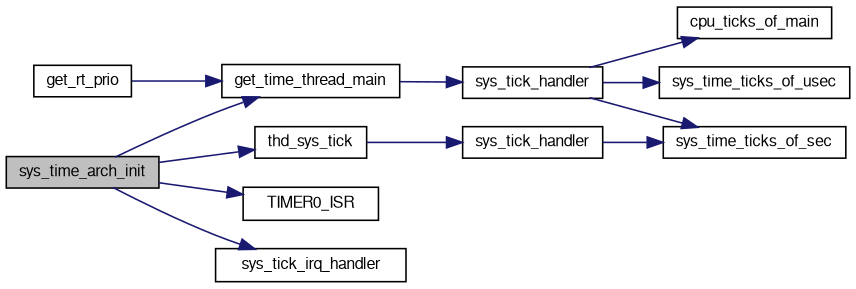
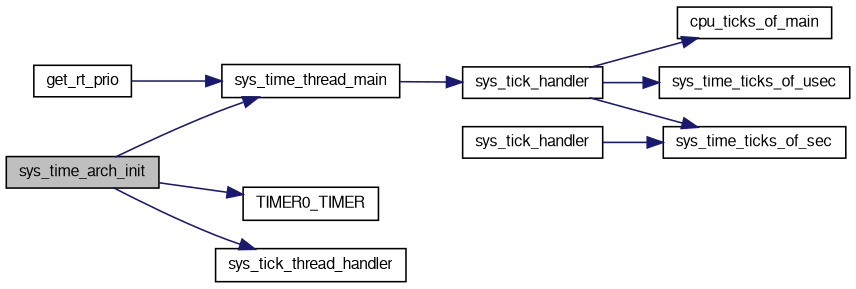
node "get_time_thread_main": label "get_time_thread_main" -> "sys_time_thread_main"
node "thd_sys_tick": removed
node "TIMER0_ISR": label "TIMER0_ISR" -> "TIMER0_TIMER"
node "sys_tick_irq_handler": label "sys_tick_irq_handler" -> "sys_tick_thread_handler"
